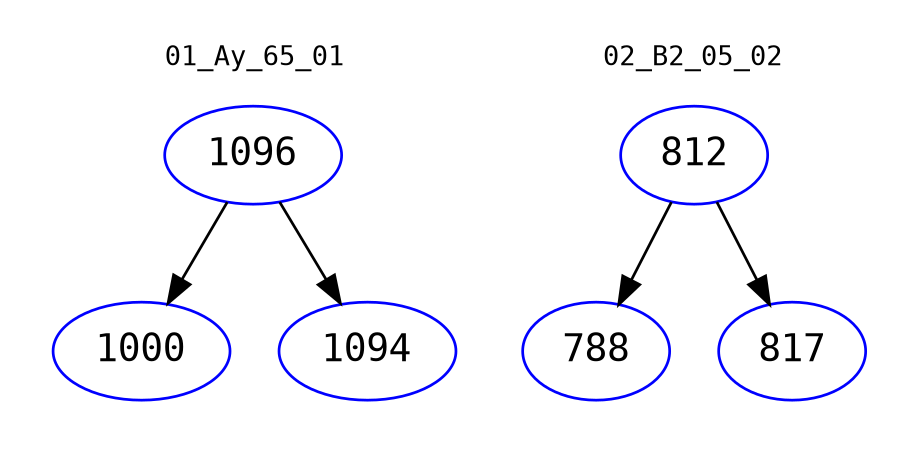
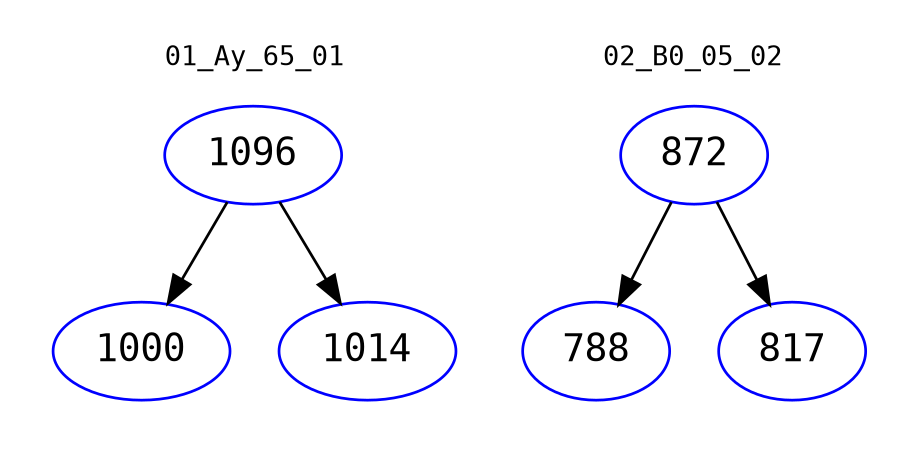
cluster "02_B2_05_02": label "02_B2_05_02" -> "02_B0_05_02"
node "812": label "812" -> "872"
node "1094": label "1094" -> "1014"
